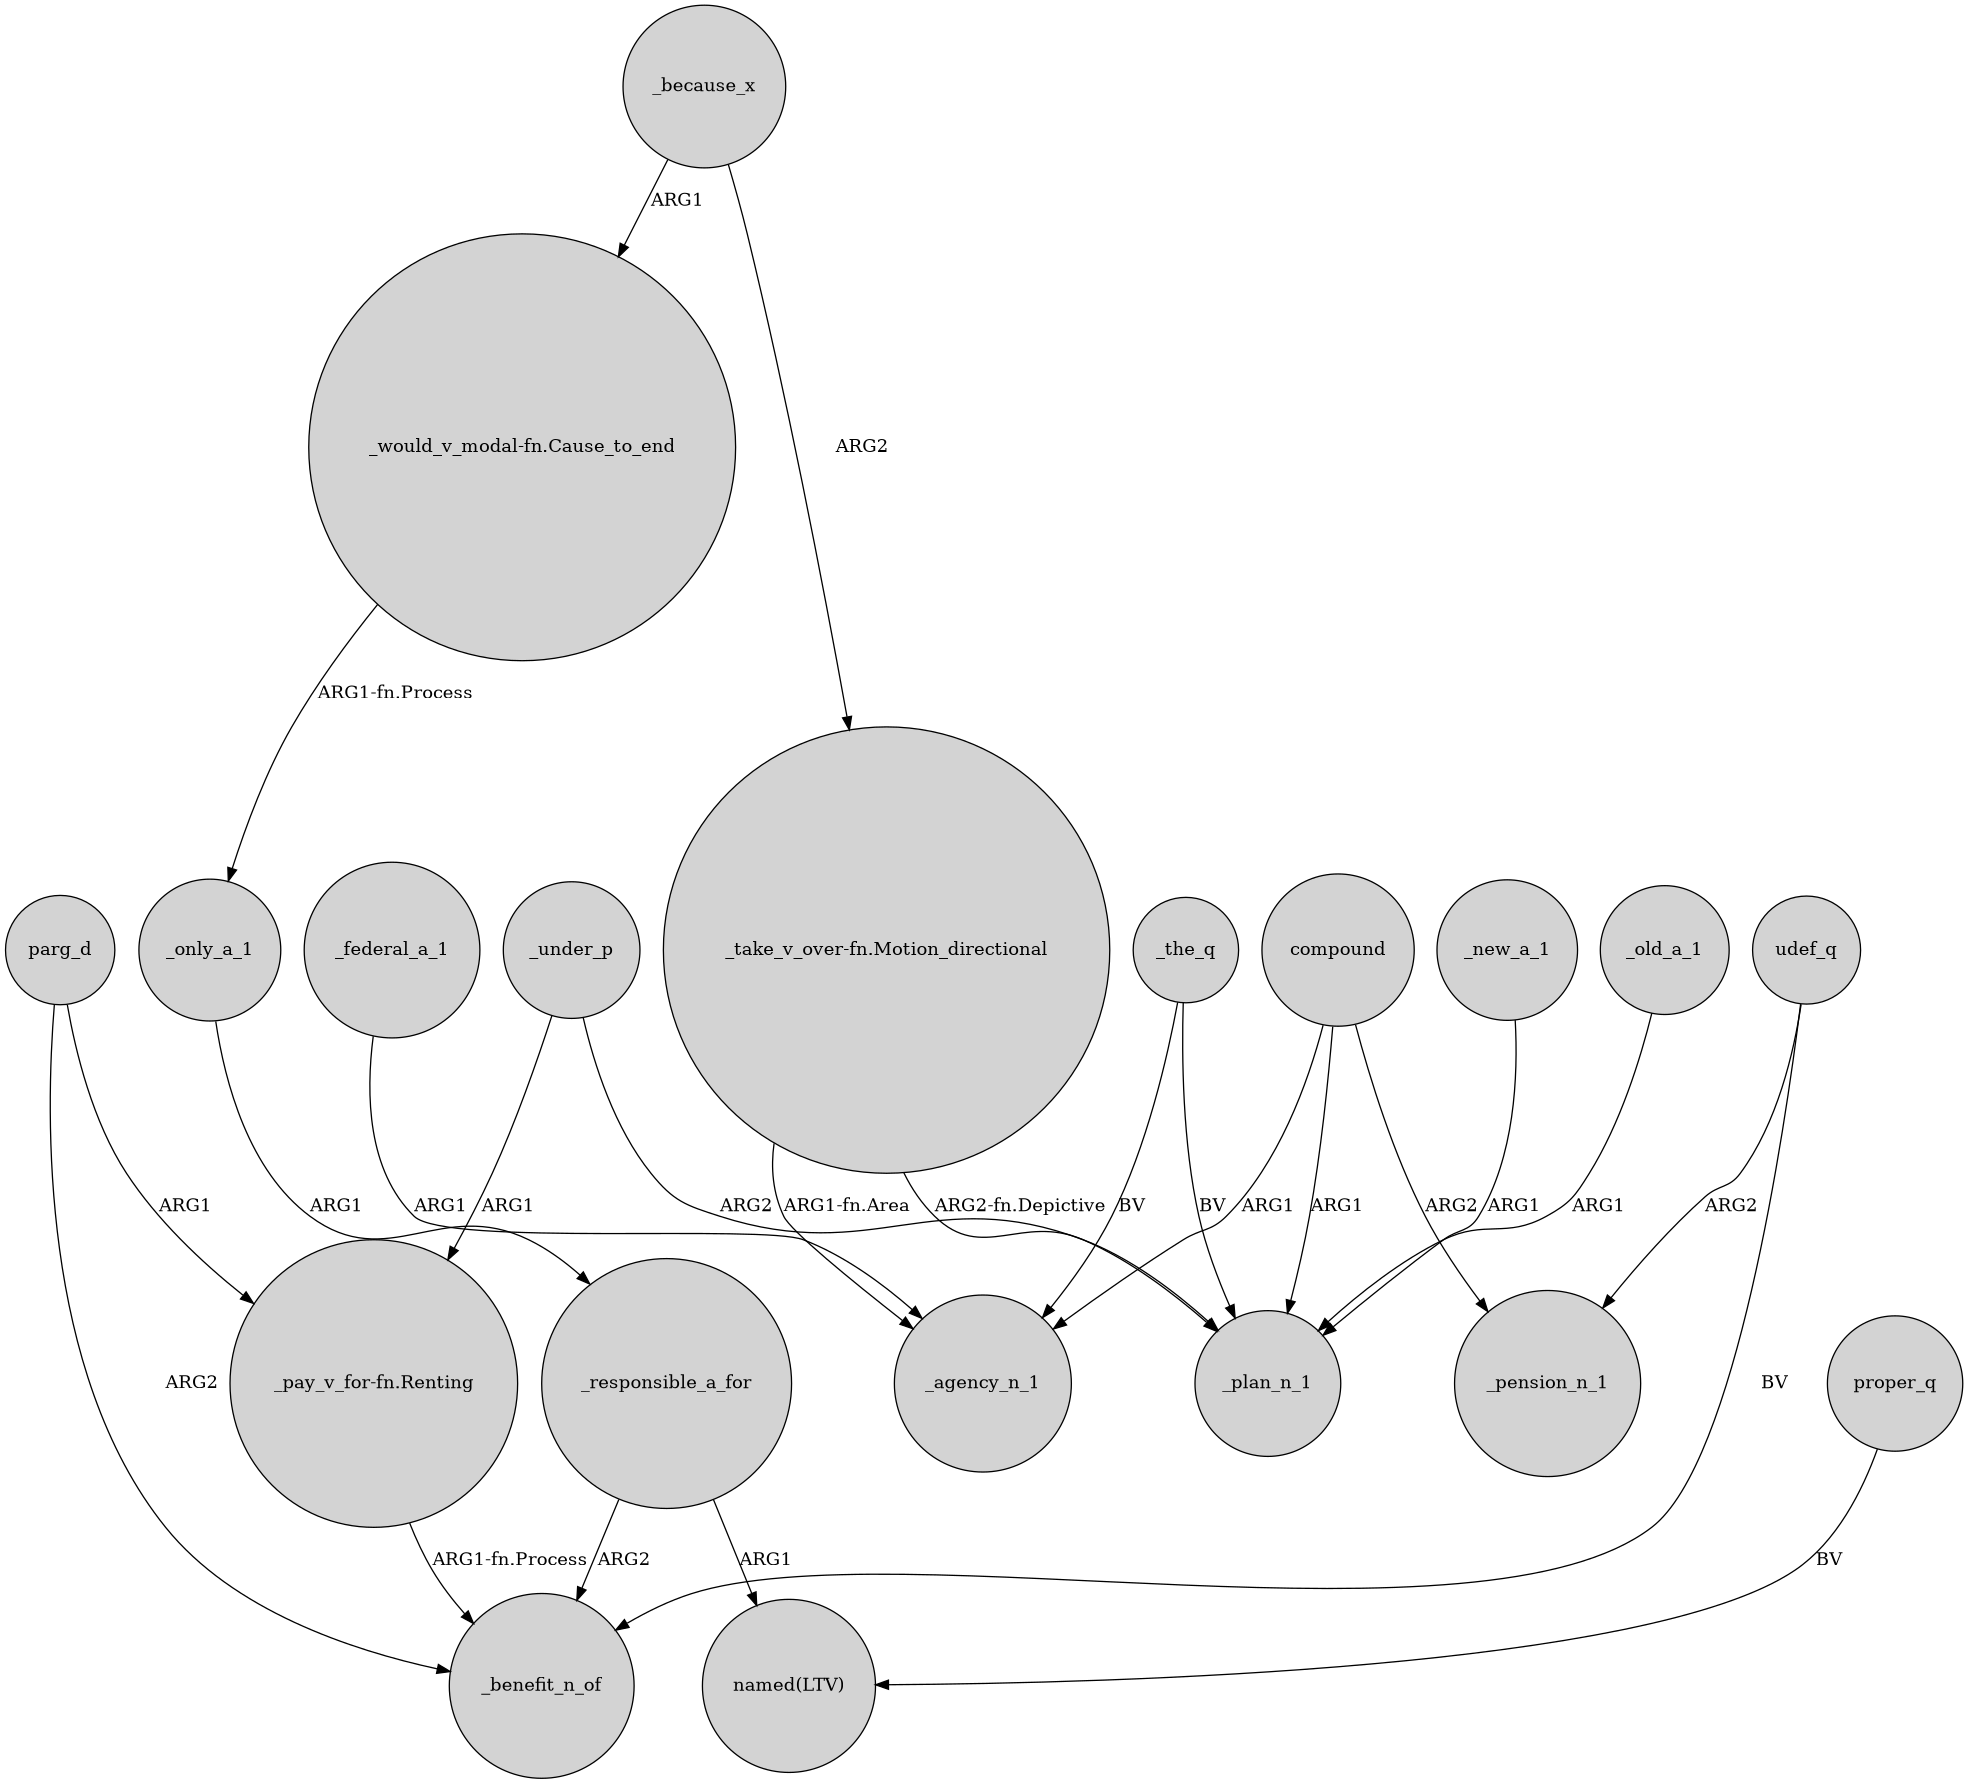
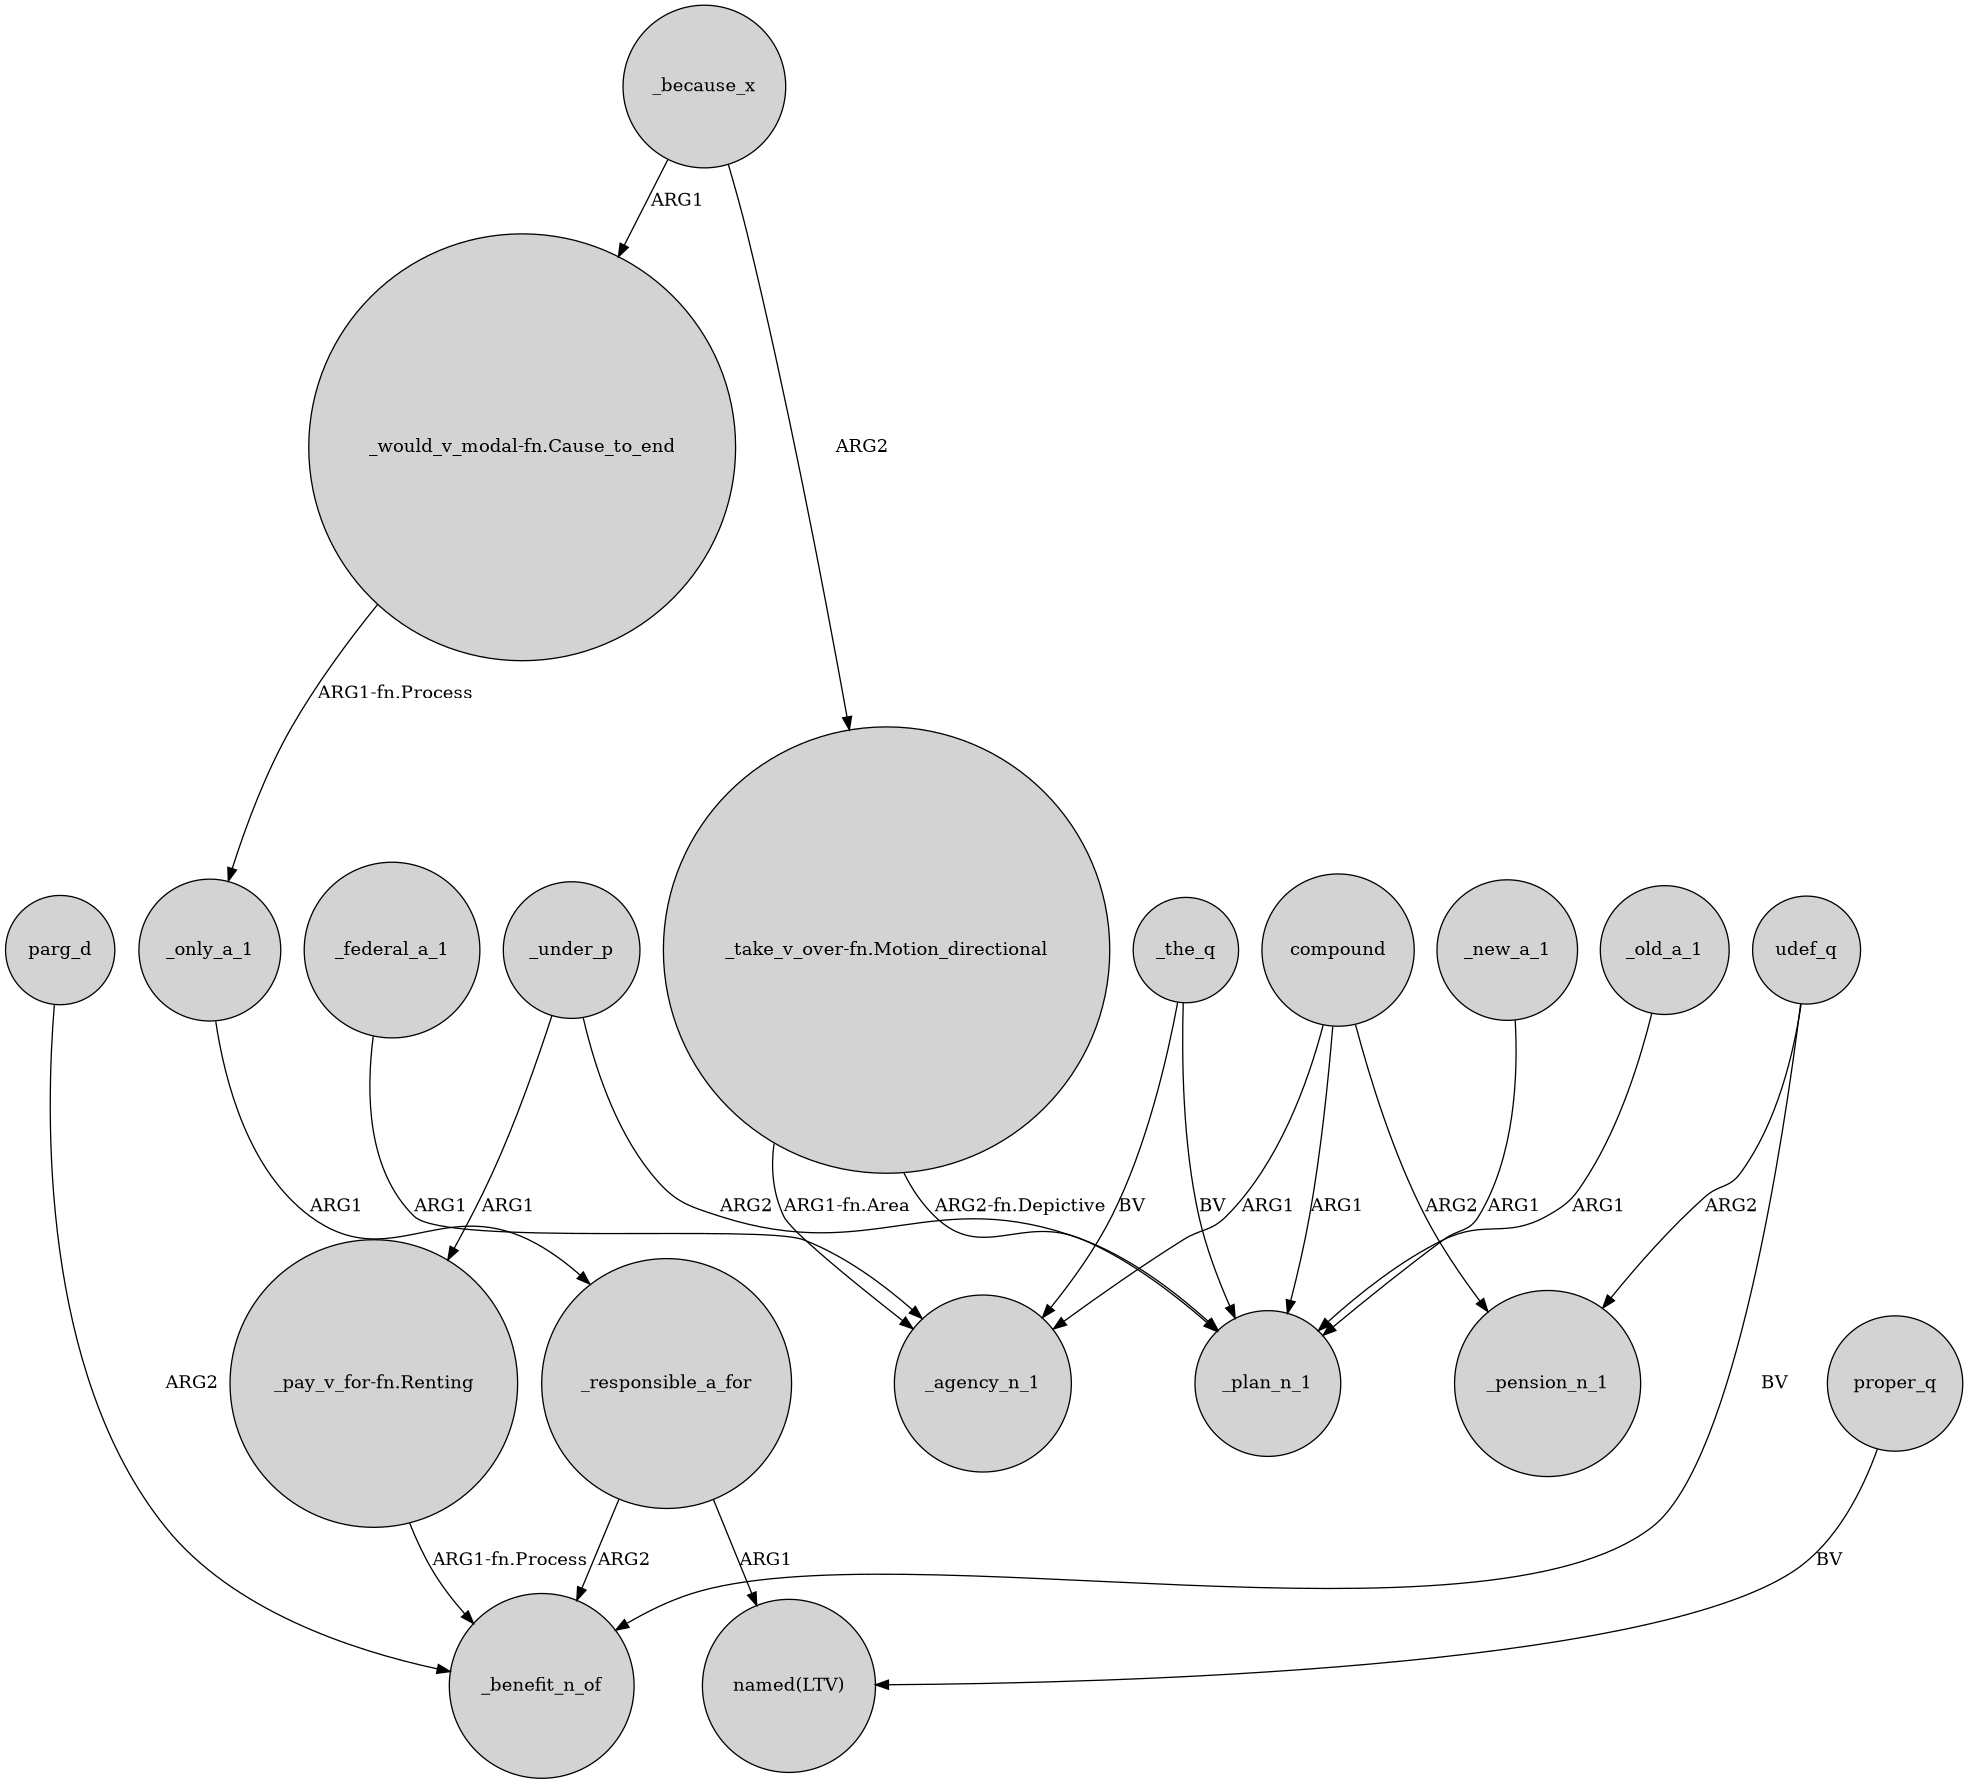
edge "parg_d" -> "_pay_v_for-fn.Renting": removed, label "ARG1"
